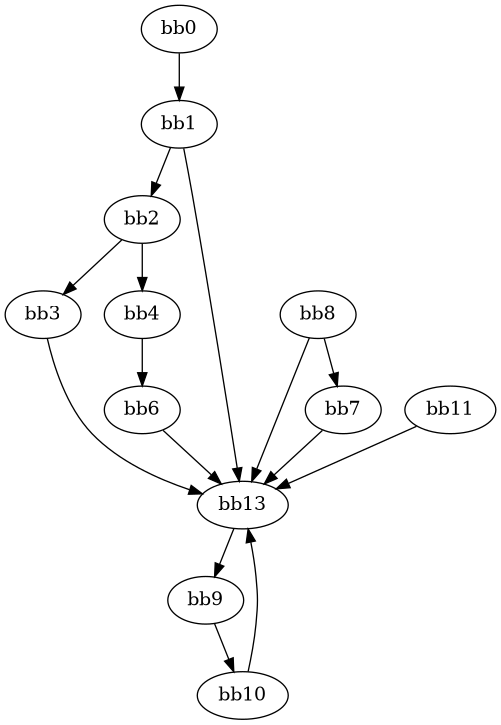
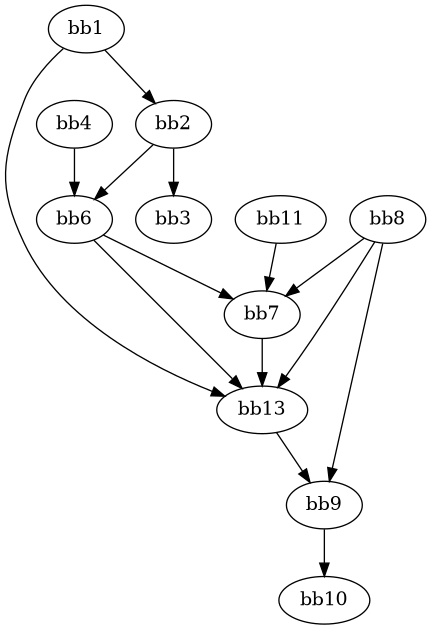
node "bb0": removed
edge "bb2" -> "bb4": now "bb2" -> "bb6"
edge "bb6" -> "bb7": added
edge "bb8" -> "bb9": added
edge "bb3" -> "bb13": removed
edge "bb11" -> "bb13": now "bb11" -> "bb7"
edge "bb10" -> "bb13": removed
